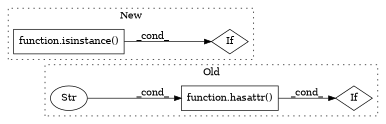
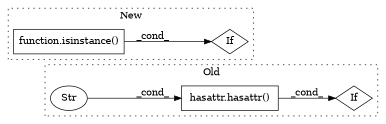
node "function.hasattr()": label "function.hasattr()" -> "hasattr.hasattr()"
